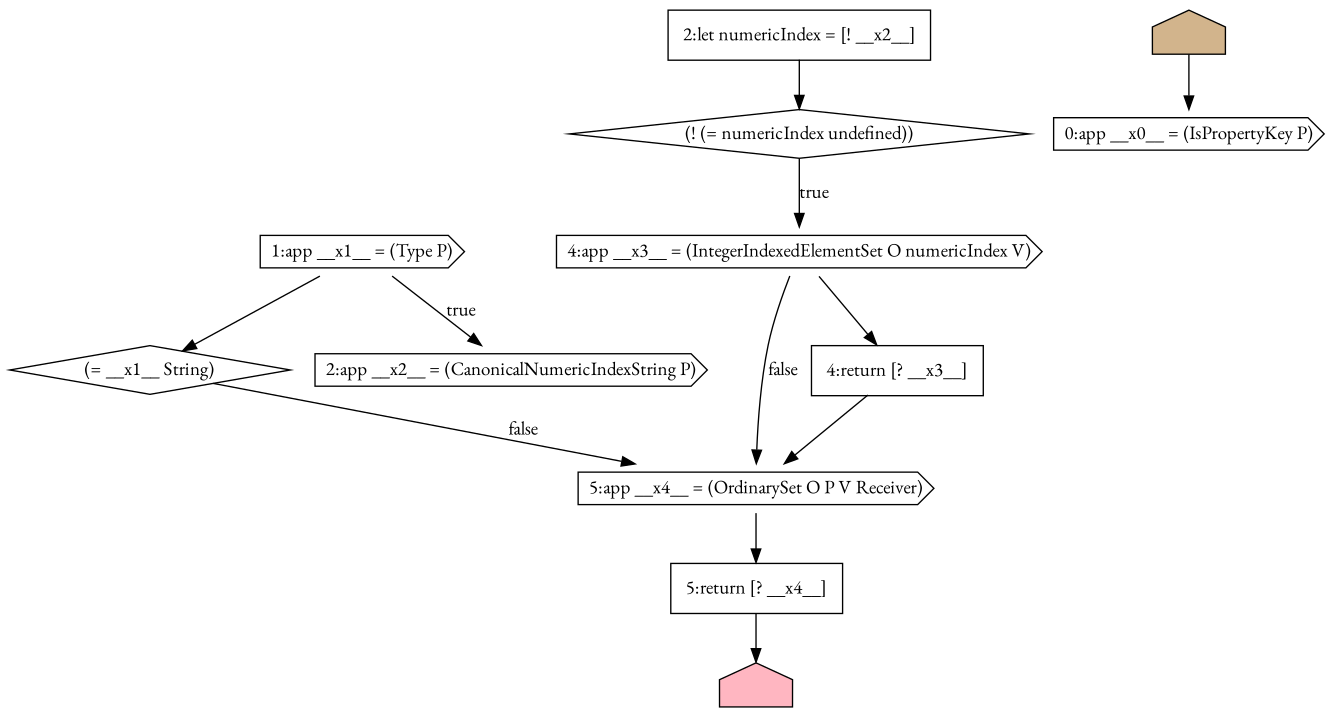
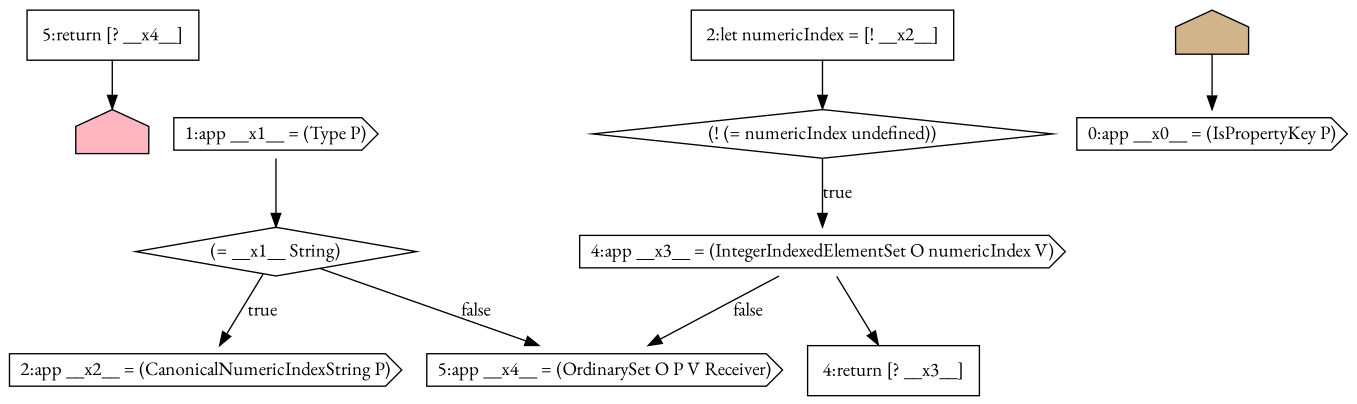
edge "1:app __x1__ = (Type P)" -> "2:app __x2__ = (CanonicalNumericIndexString P)": now "(= __x1__ String)" -> "2:app __x2__ = (CanonicalNumericIndexString P)"
edge "4:return [? __x3__]" -> "5:app __x4__ = (OrdinarySet O P V Receiver)": removed
edge "5:app __x4__ = (OrdinarySet O P V Receiver)" -> "5:return [? __x4__]": removed
